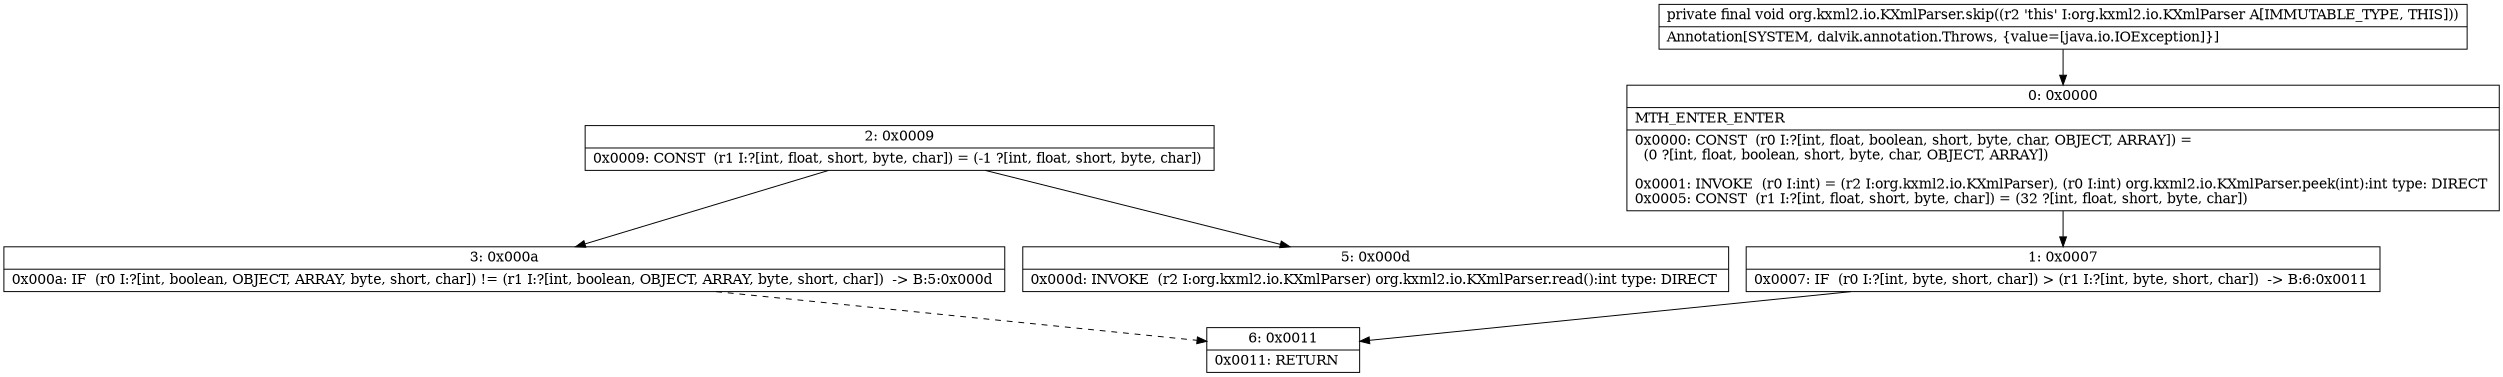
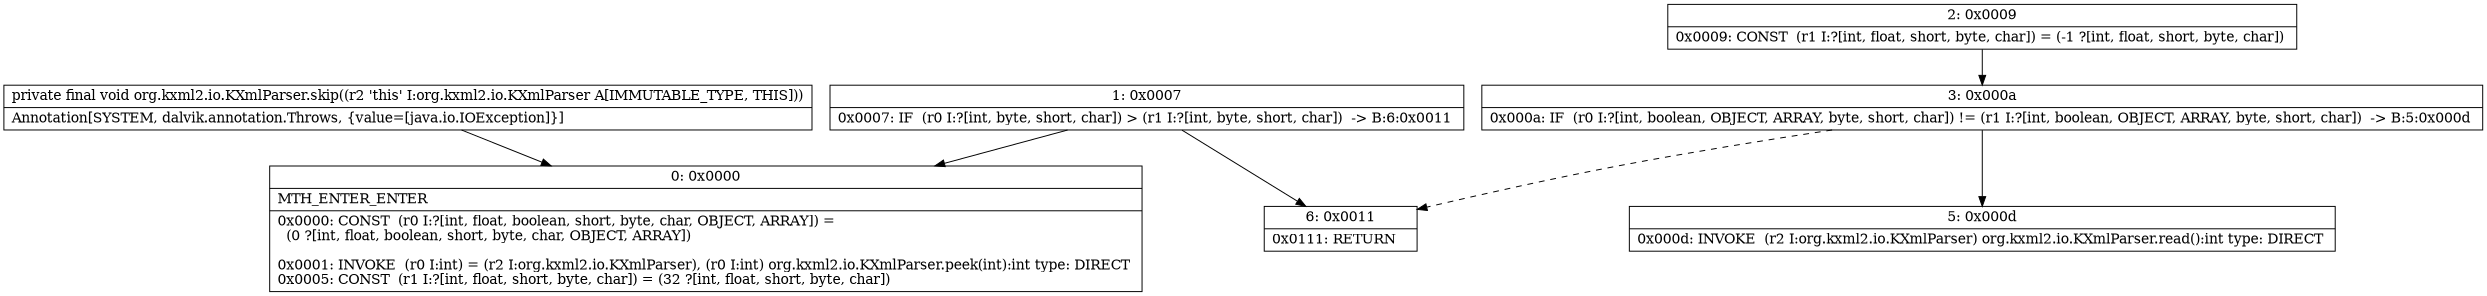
edge "2: 0x0009" -> "5: 0x000d": now "3: 0x000a" -> "5: 0x000d"
edge "0: 0x0000" -> "1: 0x0007": reversed
node "6: 0x0011": text "0x0011: RETURN" -> "0x0111: RETURN"
